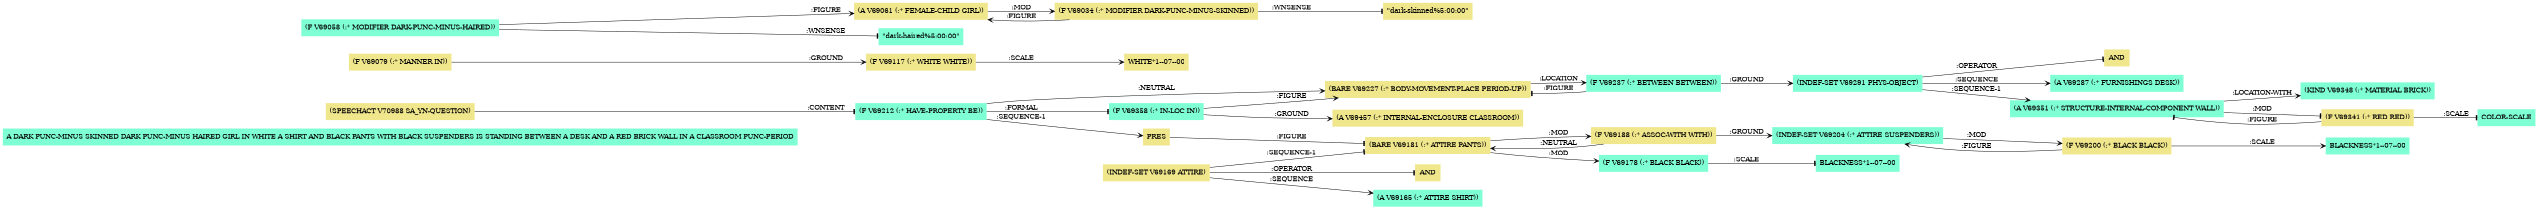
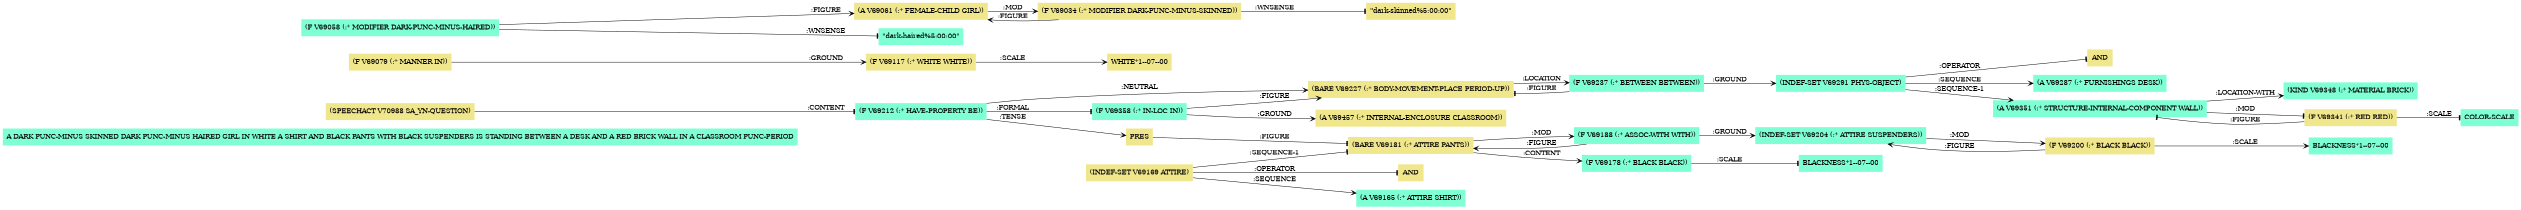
edge "(F V69212 (:* HAVE-PROPERTY BE))" -> "PRES": label ":SEQUENCE-1" -> ":TENSE"
node "(F V69188 (:* ASSOC-WITH WITH))": fillcolor khaki -> aquamarine
edge "(F V69188 (:* ASSOC-WITH WITH))" -> "(BARE V69181 (:* ATTIRE PANTS))": label ":NEUTRAL" -> ":FIGURE"
edge "(BARE V69181 (:* ATTIRE PANTS))" -> "(F V69178 (:* BLACK BLACK))": label ":MOD" -> ":CONTENT"
